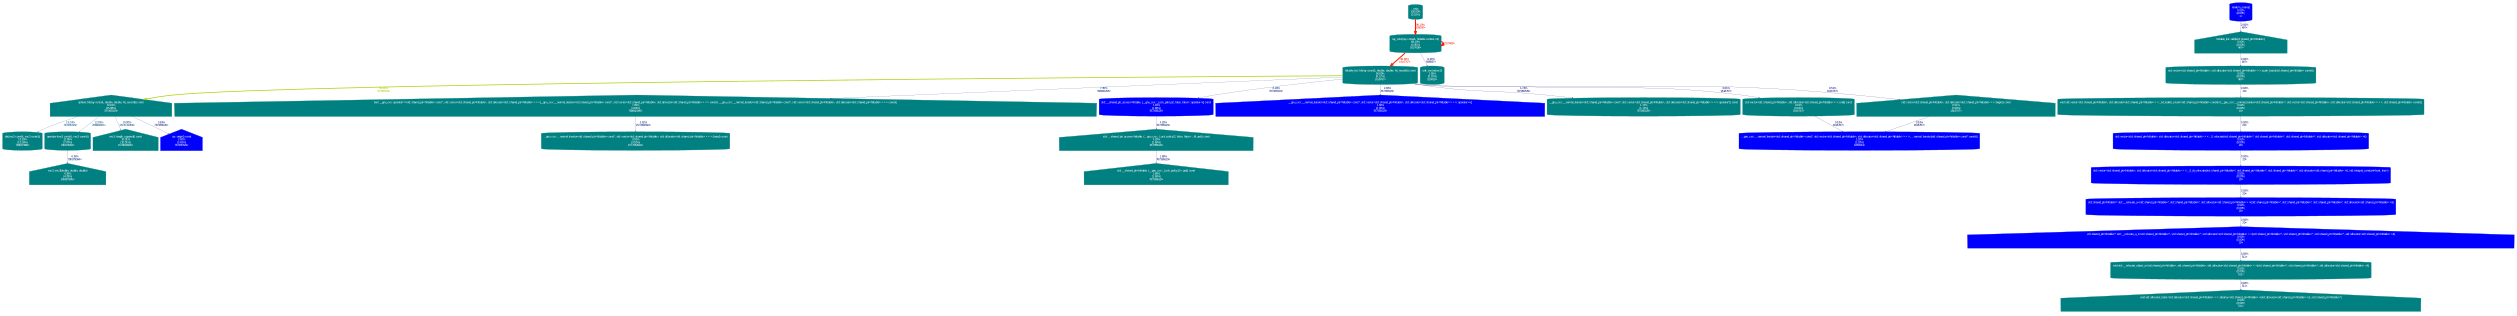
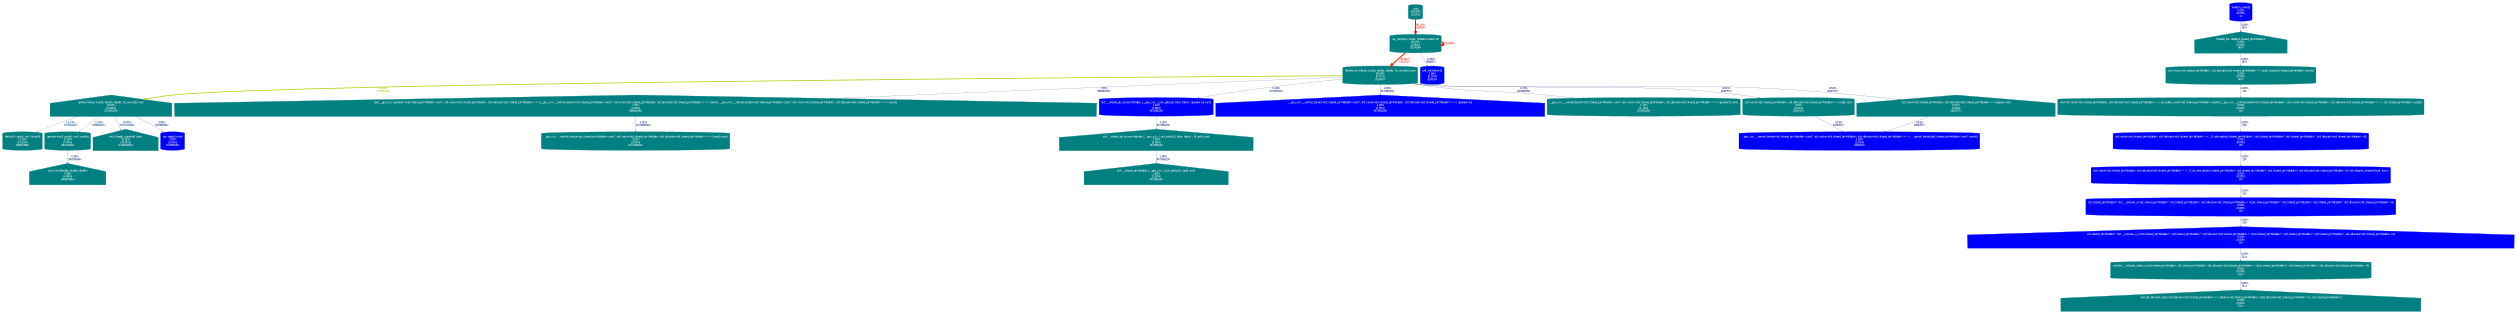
node "unit_vector(vec3) 0.66% (0.10%) 910418×": fillcolor teal -> blue
node "ray::origin() const 3.63% (3.63%) 787365529×": shape house -> cylinder
